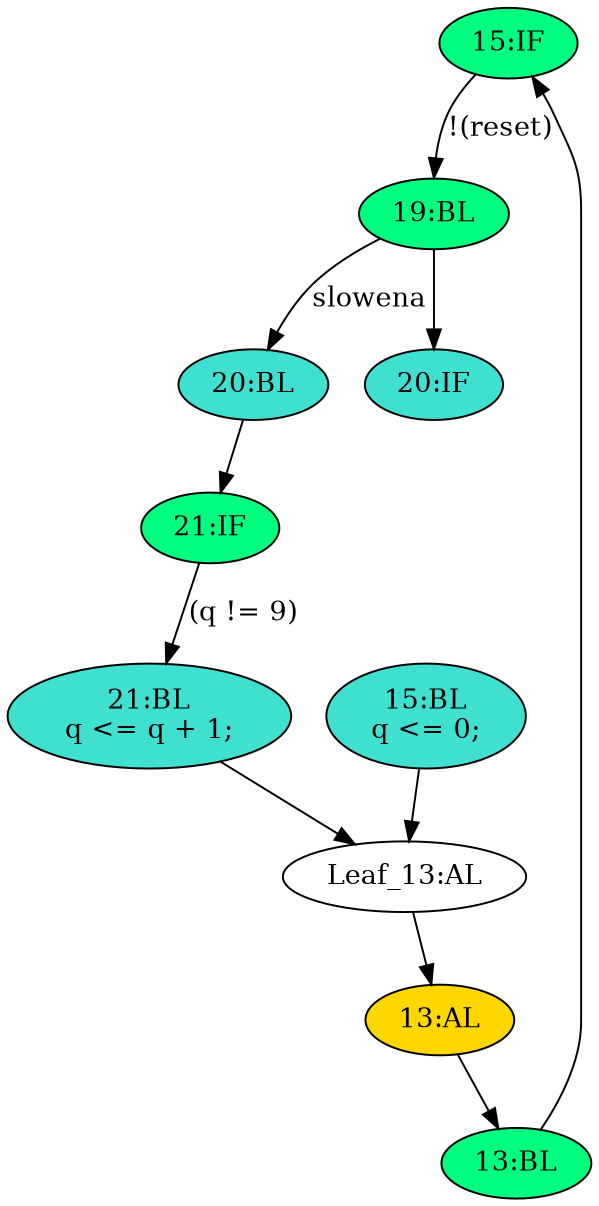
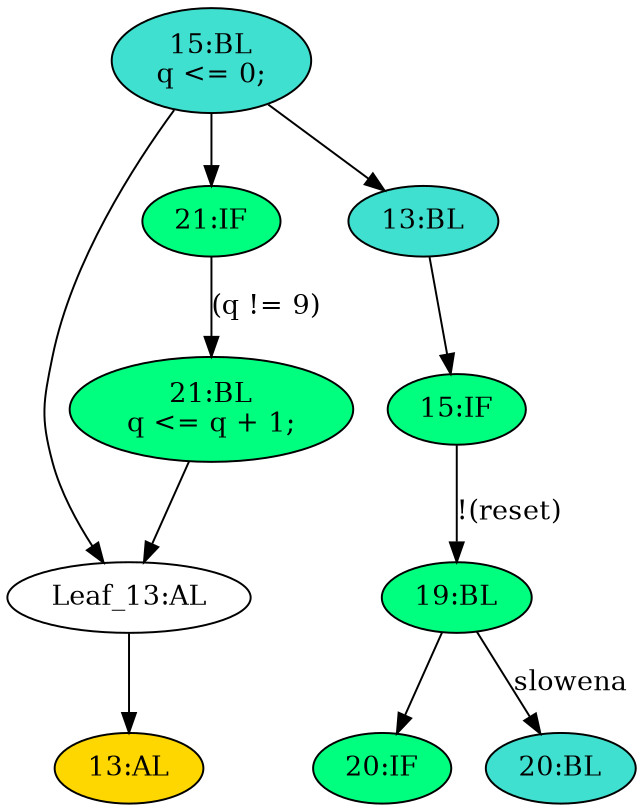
node "20:IF": fillcolor turquoise -> springgreen
edge "20:BL" -> "21:IF": now "15:BL q <= 0;" -> "21:IF"
node "21:BL q <= q + 1;": fillcolor turquoise -> springgreen
edge "13:AL" -> "13:BL": now "15:BL q <= 0;" -> "13:BL"
node "13:BL": fillcolor springgreen -> turquoise
